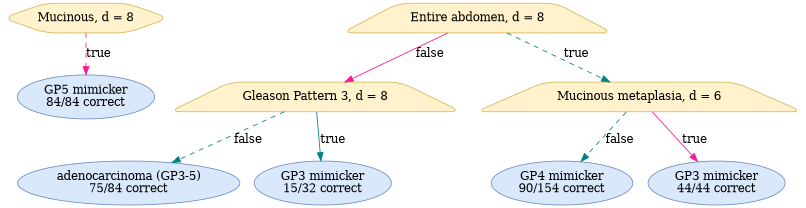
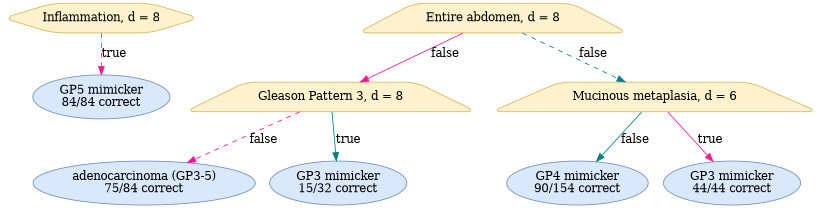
node "Mucinous, d = 8": label "Mucinous, d = 8" -> "Inflammation, d = 8"
edge "Entire abdomen, d = 8" -> "Mucinous metaplasia, d = 6": label "true" -> "false"
edge "Mucinous metaplasia, d = 6" -> "GP4 mimicker": style dashed -> solid
edge "Gleason Pattern 3, d = 8" -> "adenocarcinoma (GP3-5)": color teal -> deeppink
